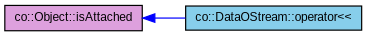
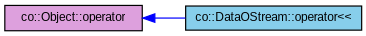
node "co::Object::isAttached": label "co::Object::isAttached" -> "co::Object::operator"
